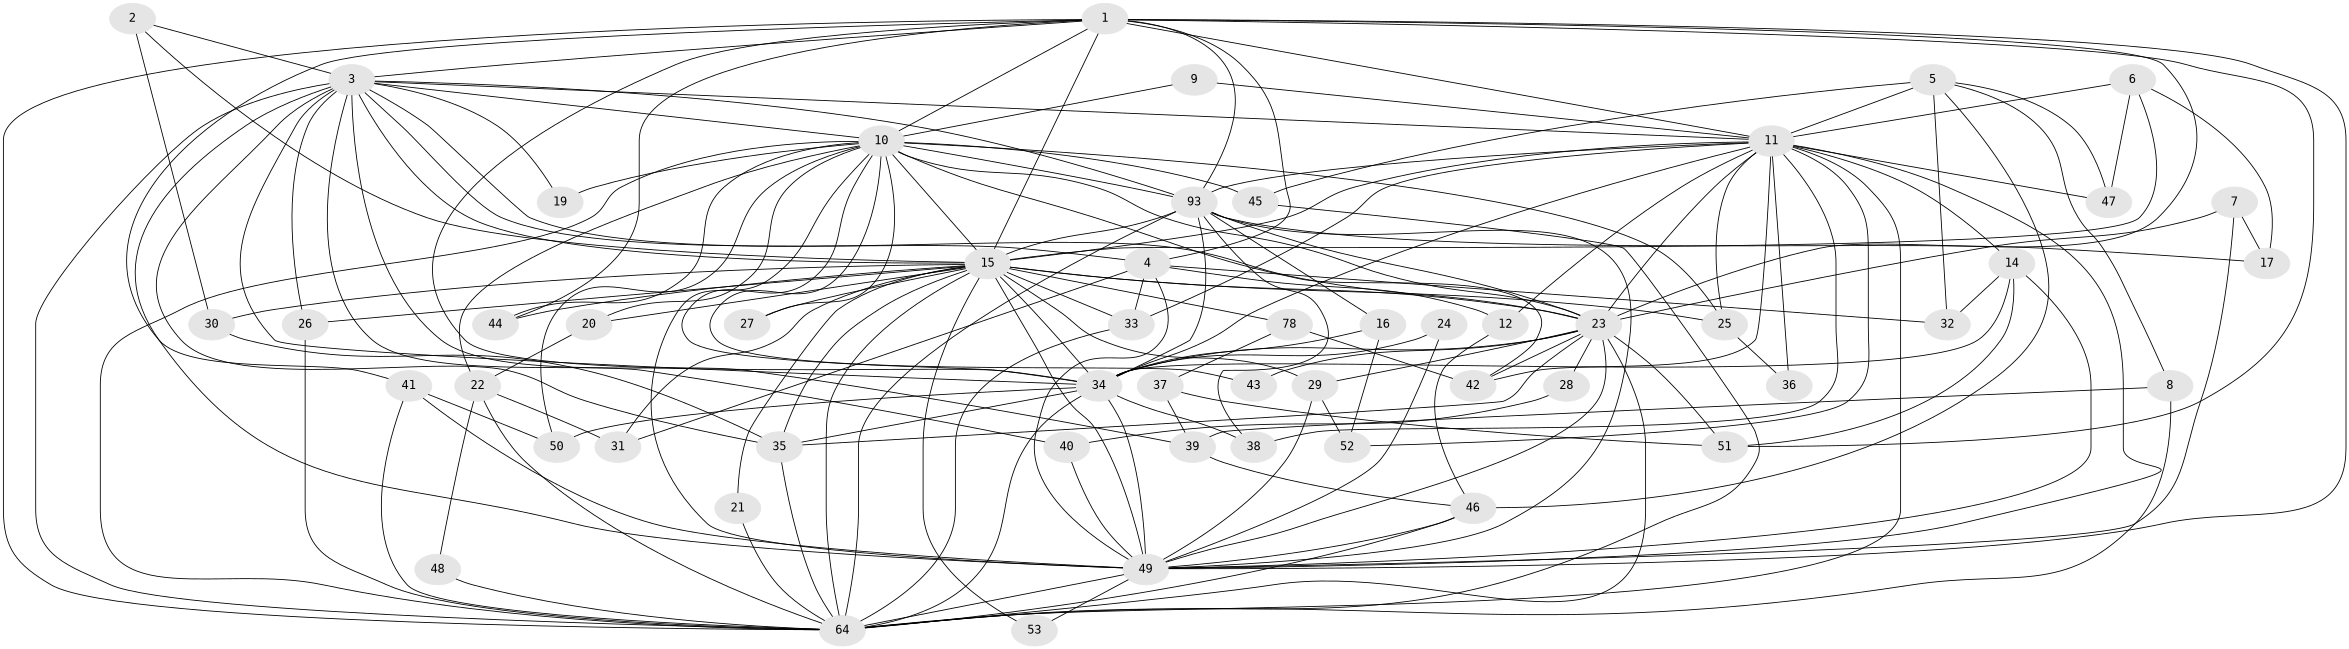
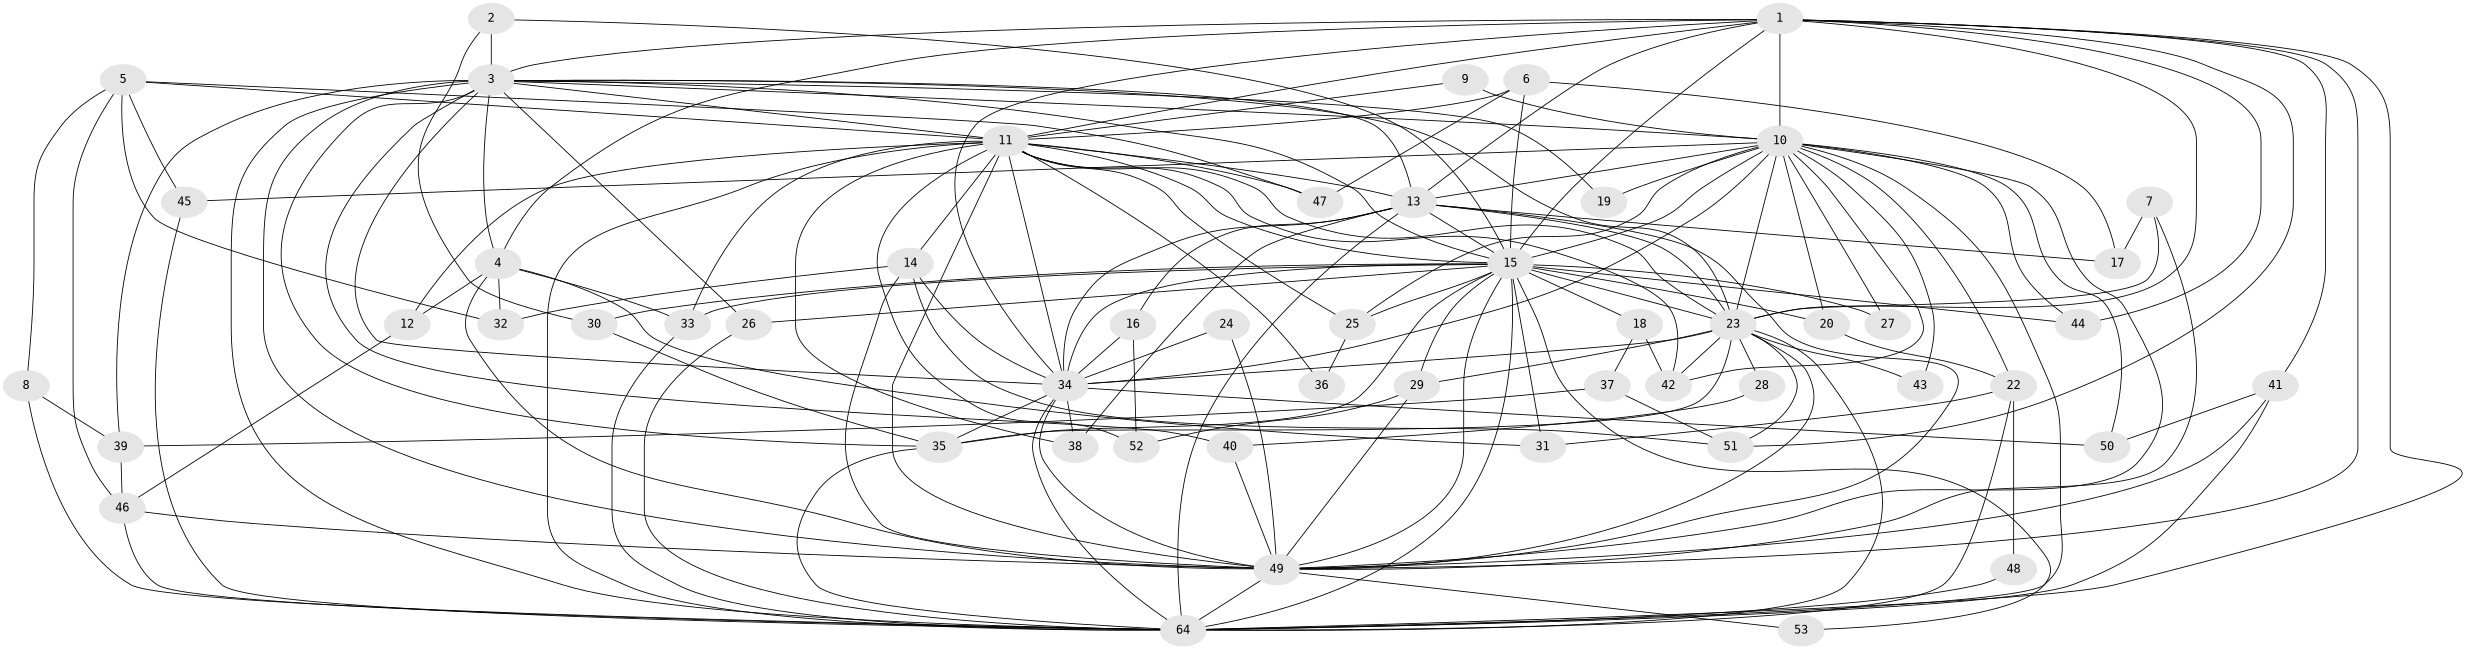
node "93": label "93" -> "13"
node "78": label "78" -> "18"
node "21": removed
